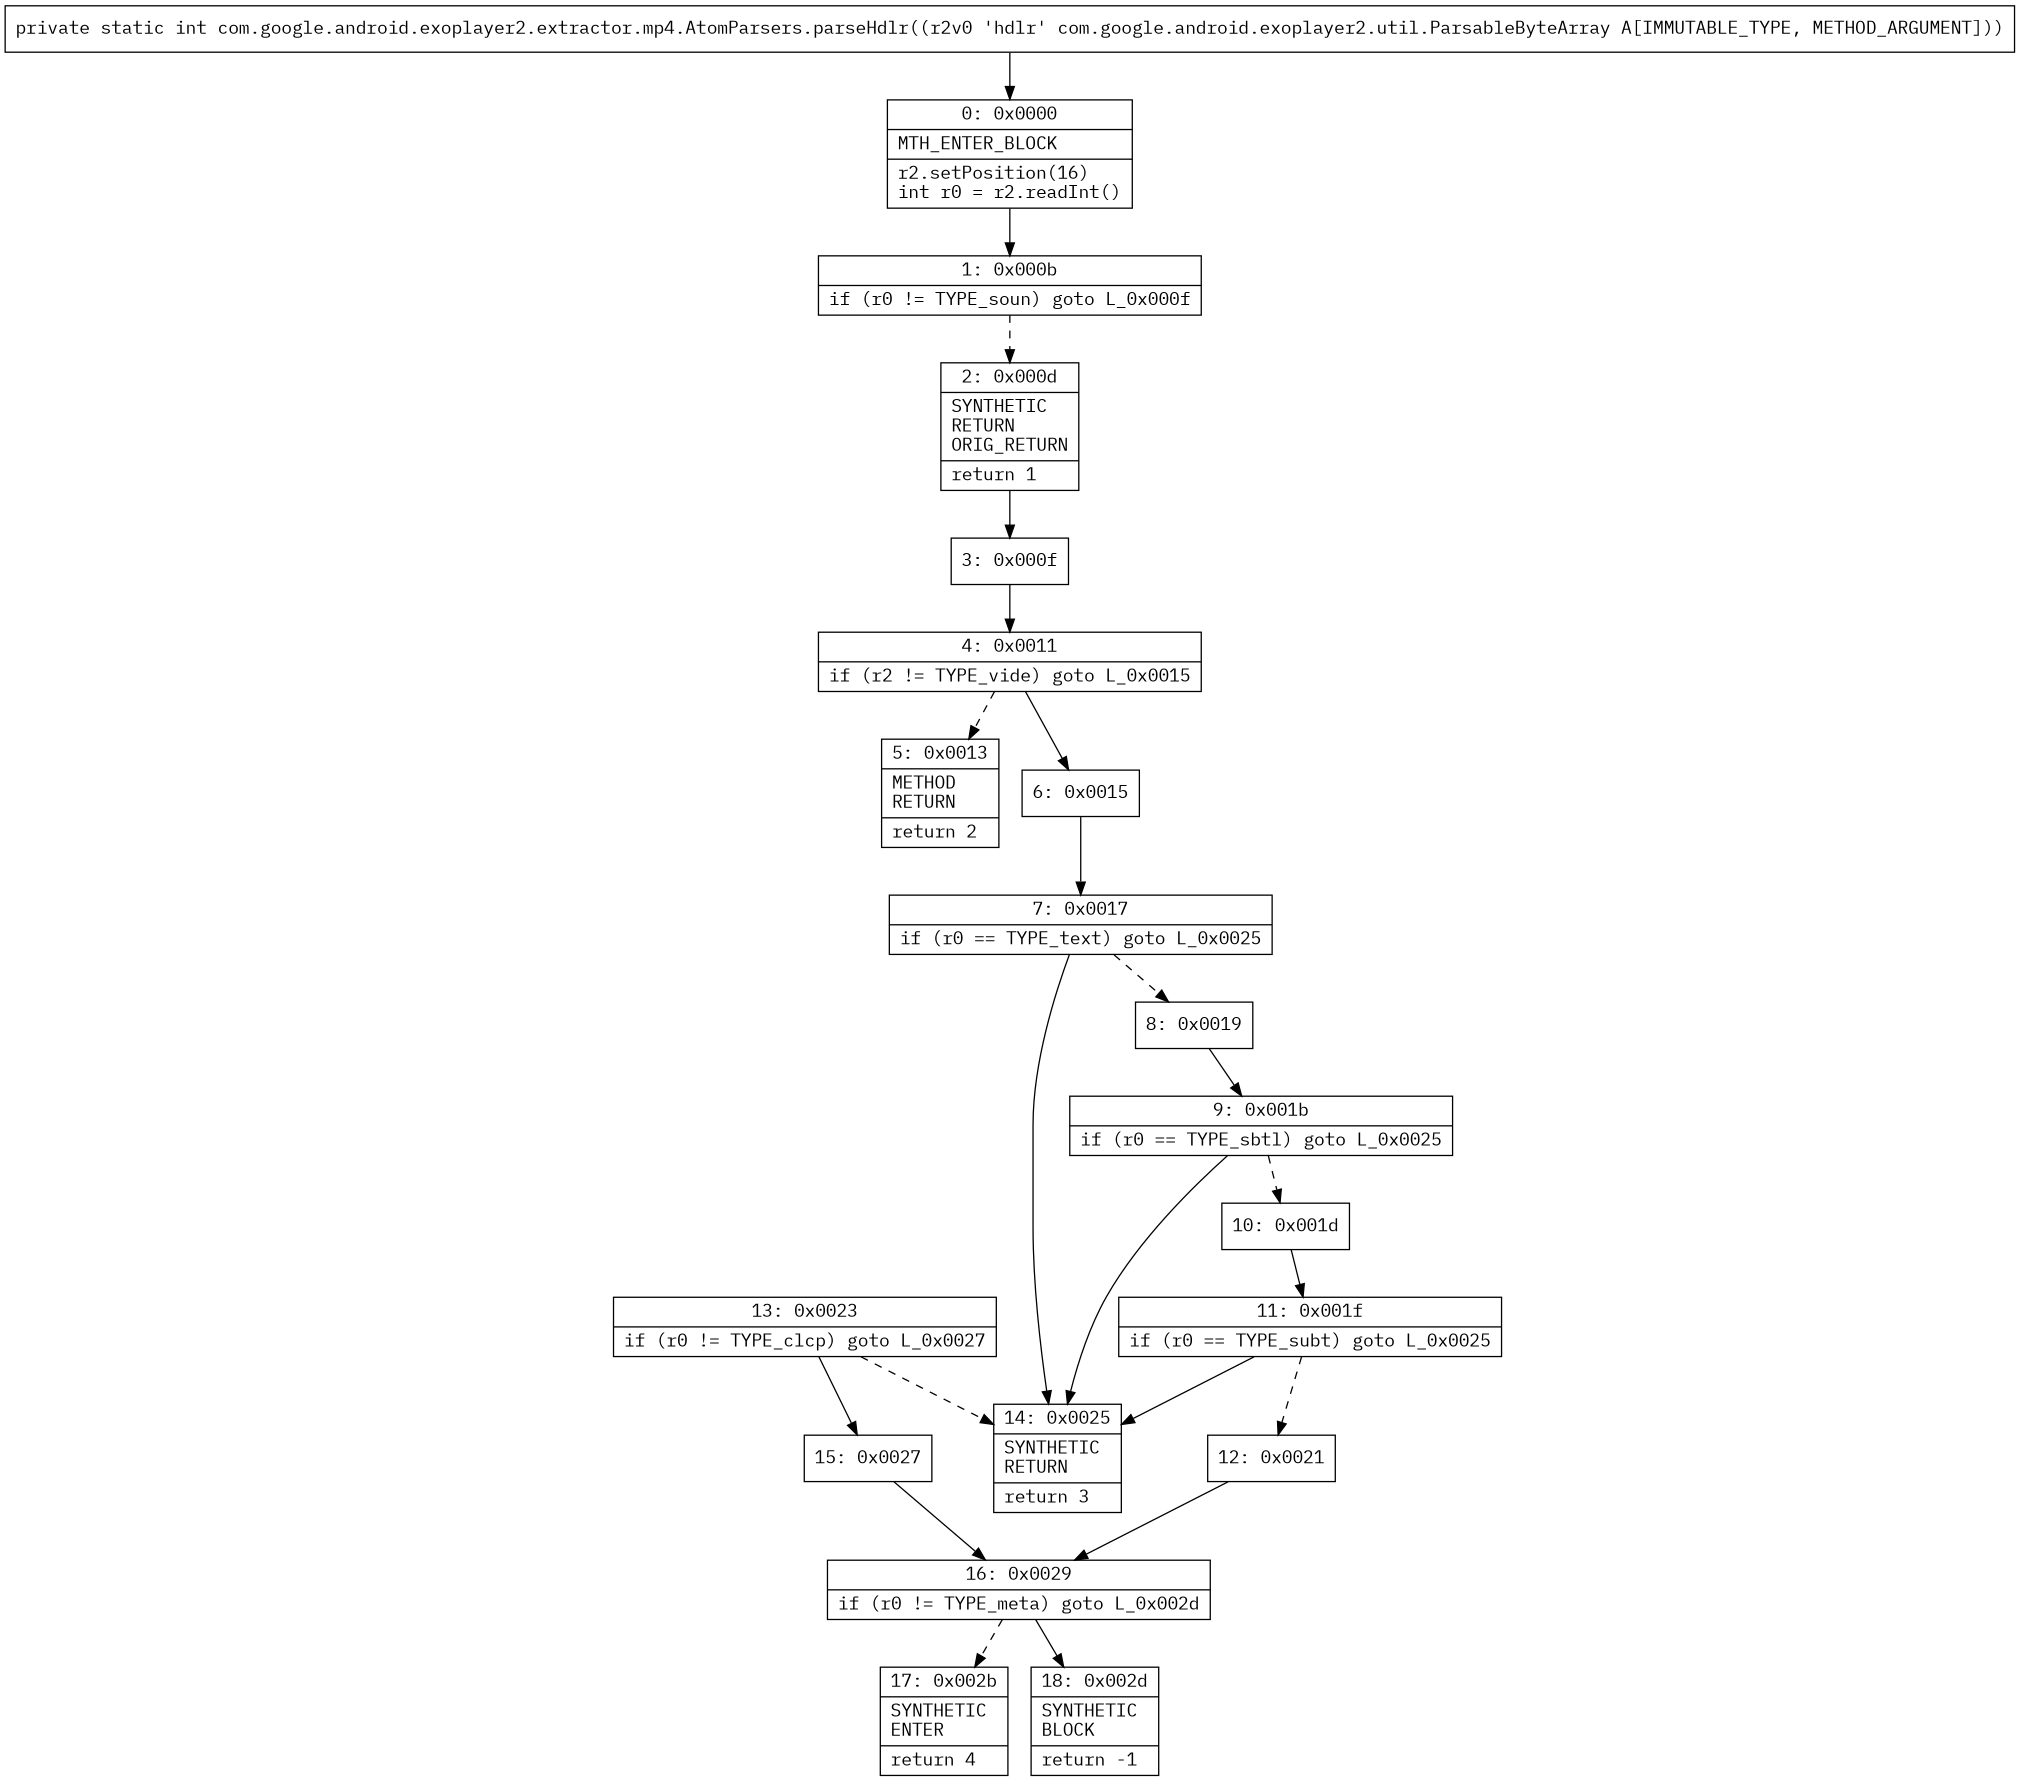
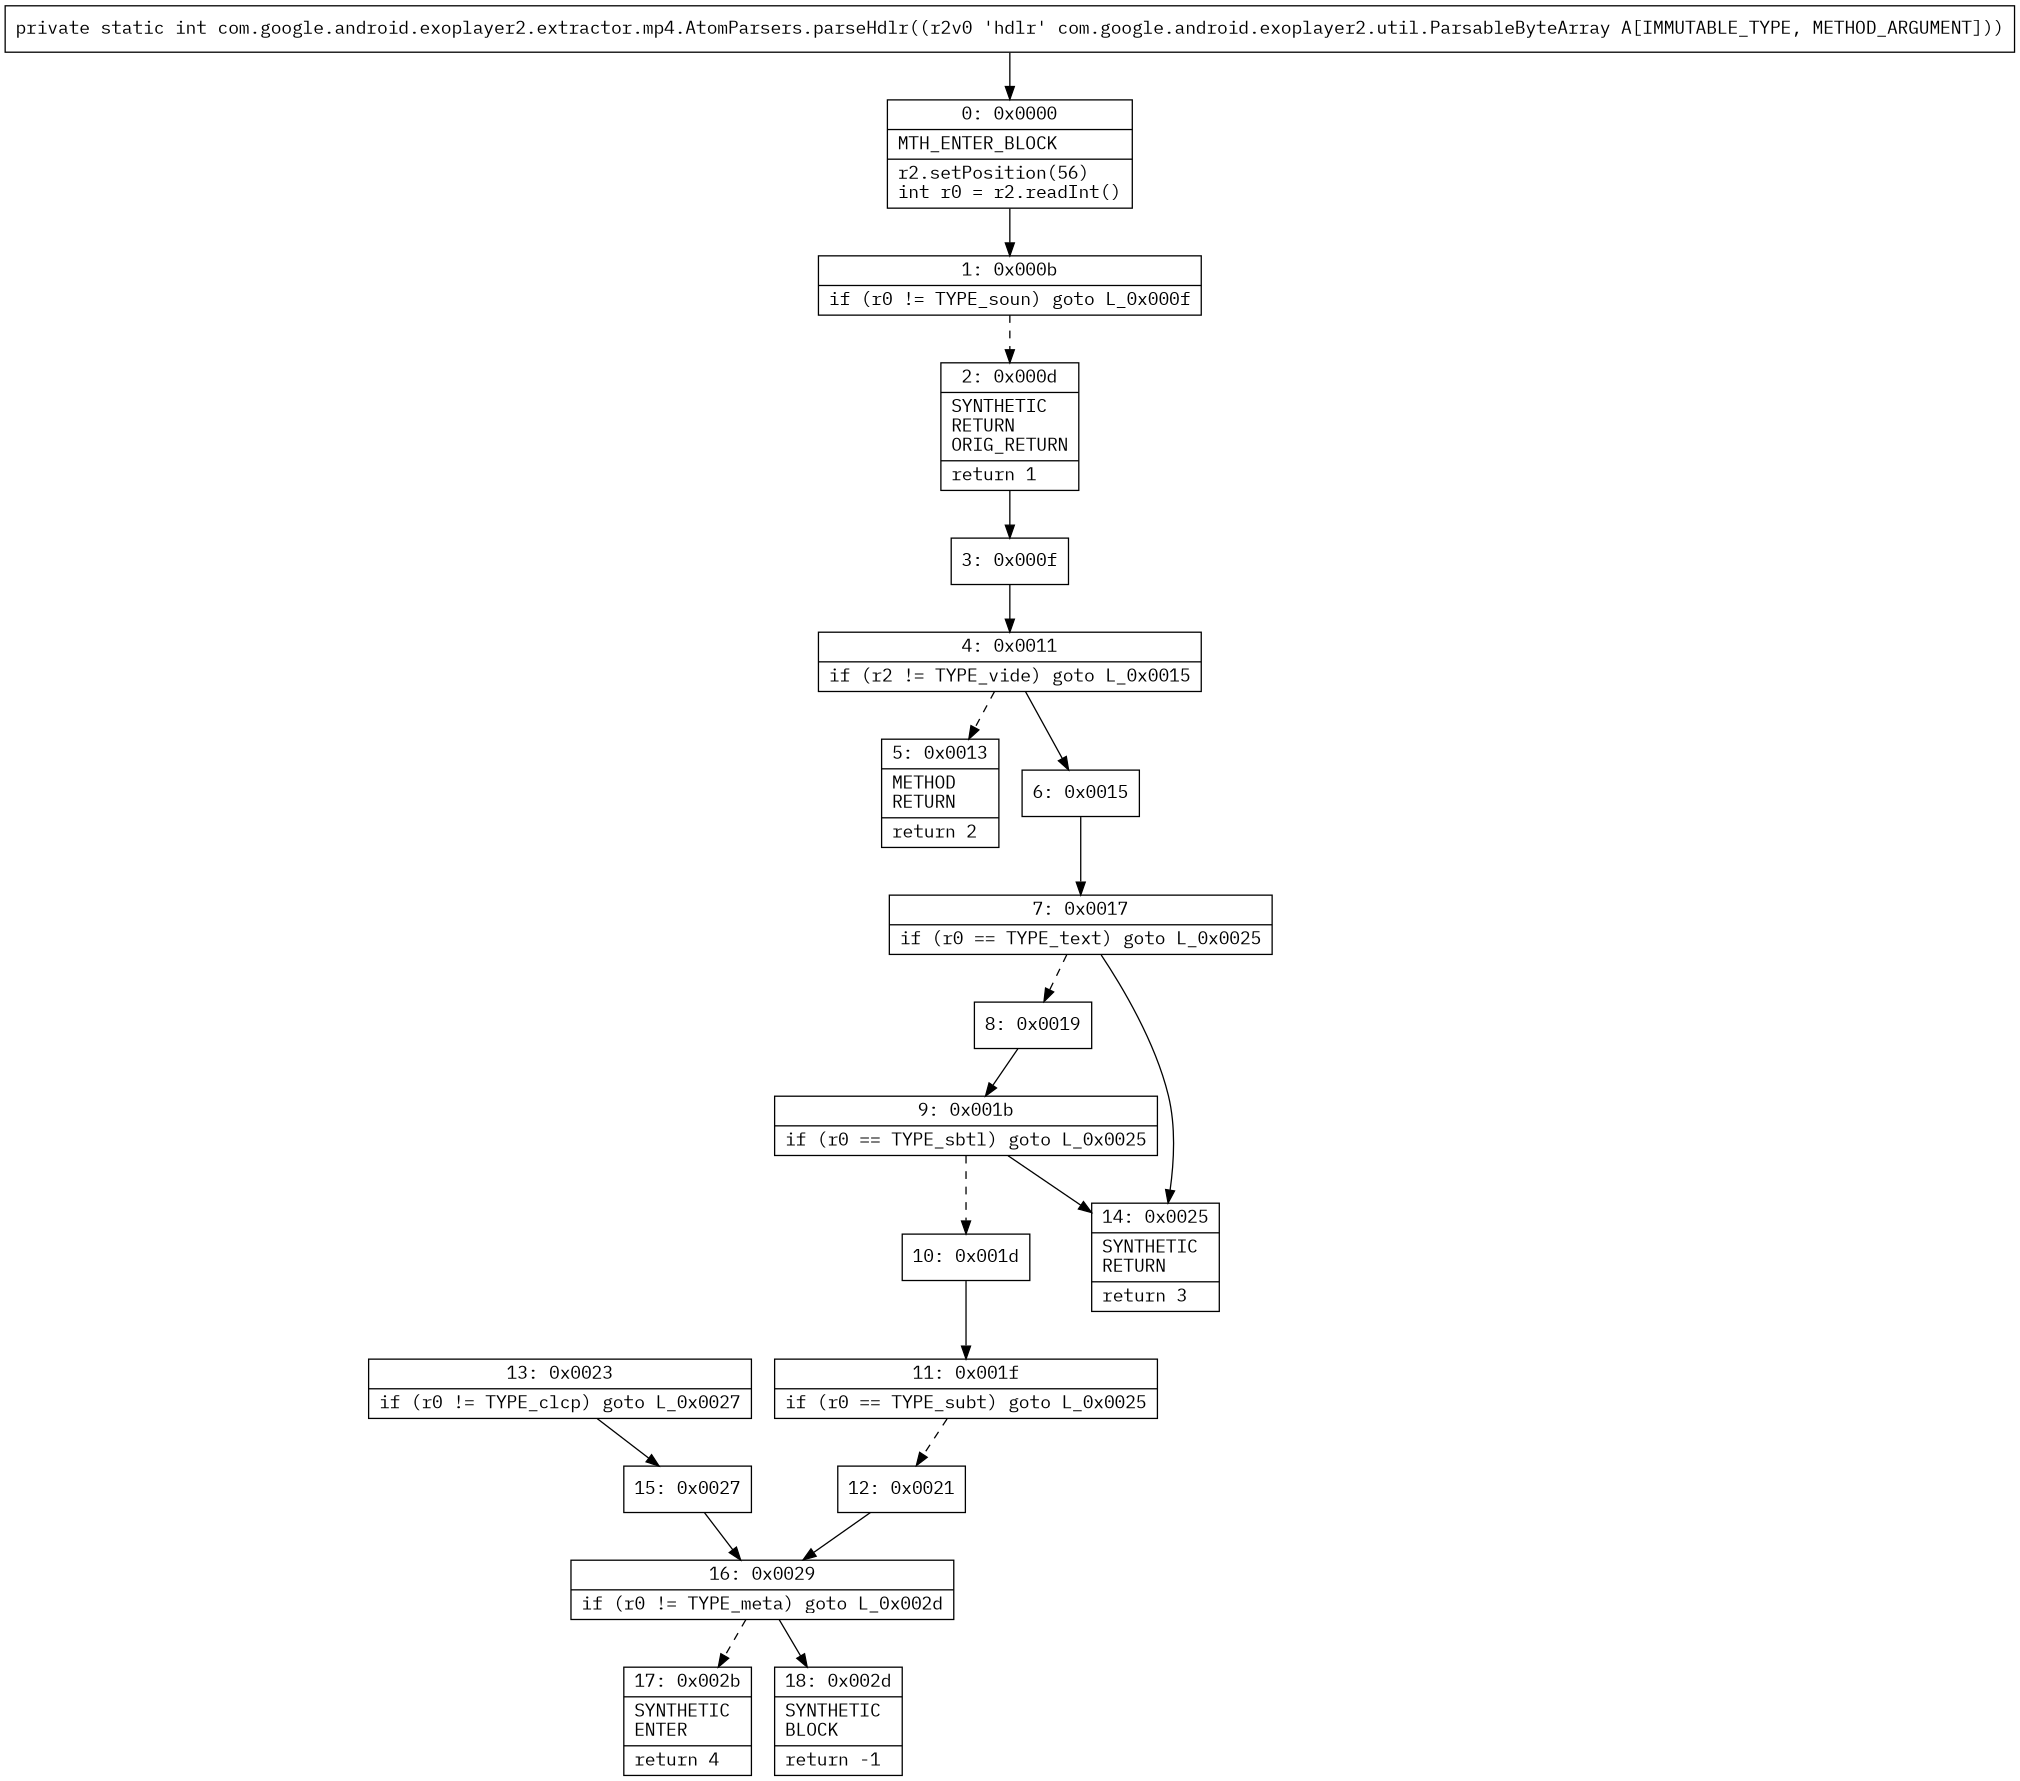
node "0: 0x0000": text "r2.setPosition(16)" -> "r2.setPosition(56)"
edge "13: 0x0023" -> "14: 0x0025": removed
edge "11: 0x001f" -> "14: 0x0025": removed
